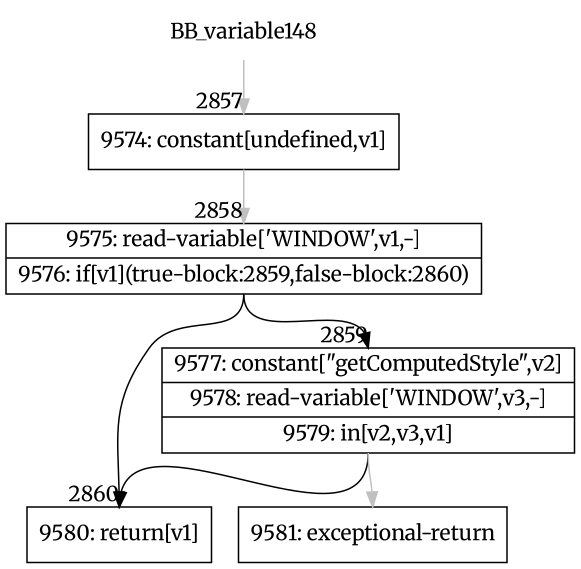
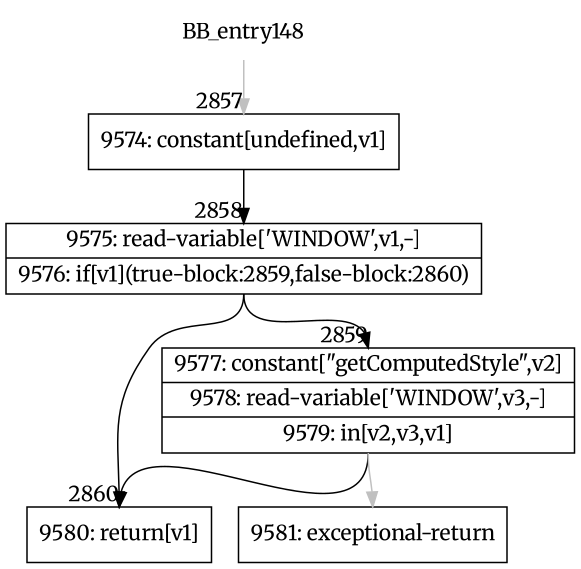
node "BB_variable148": label "BB_variable148" -> "BB_entry148"
edge "9574: constant[undefined,v1]" -> "9575: read-variable['WINDOW',v1,-]": color gray -> black
